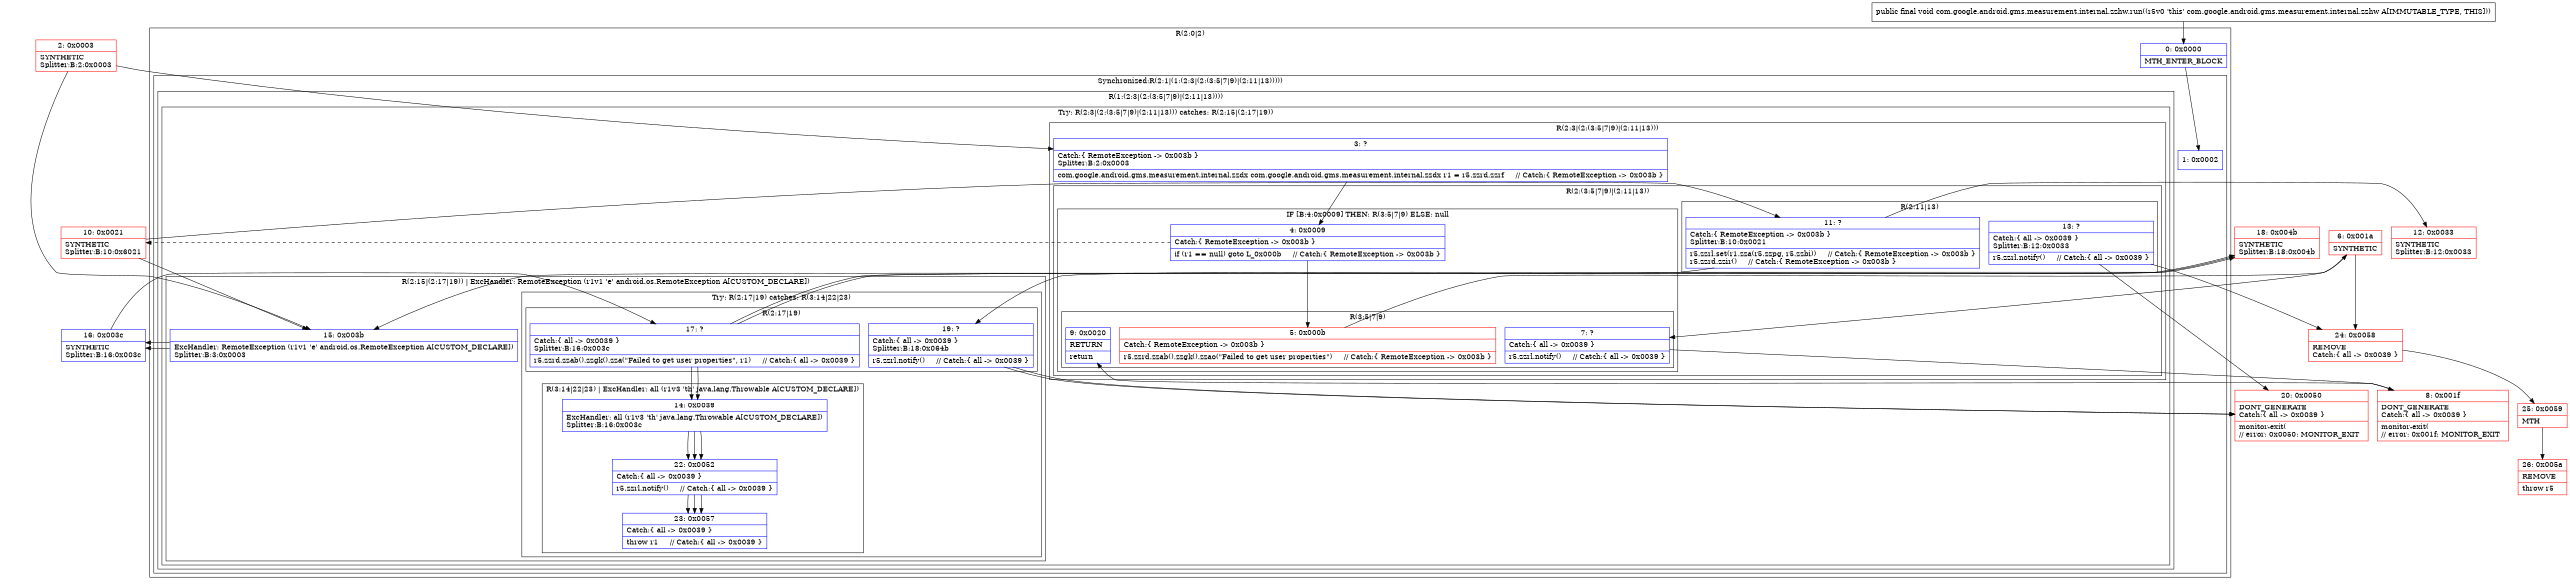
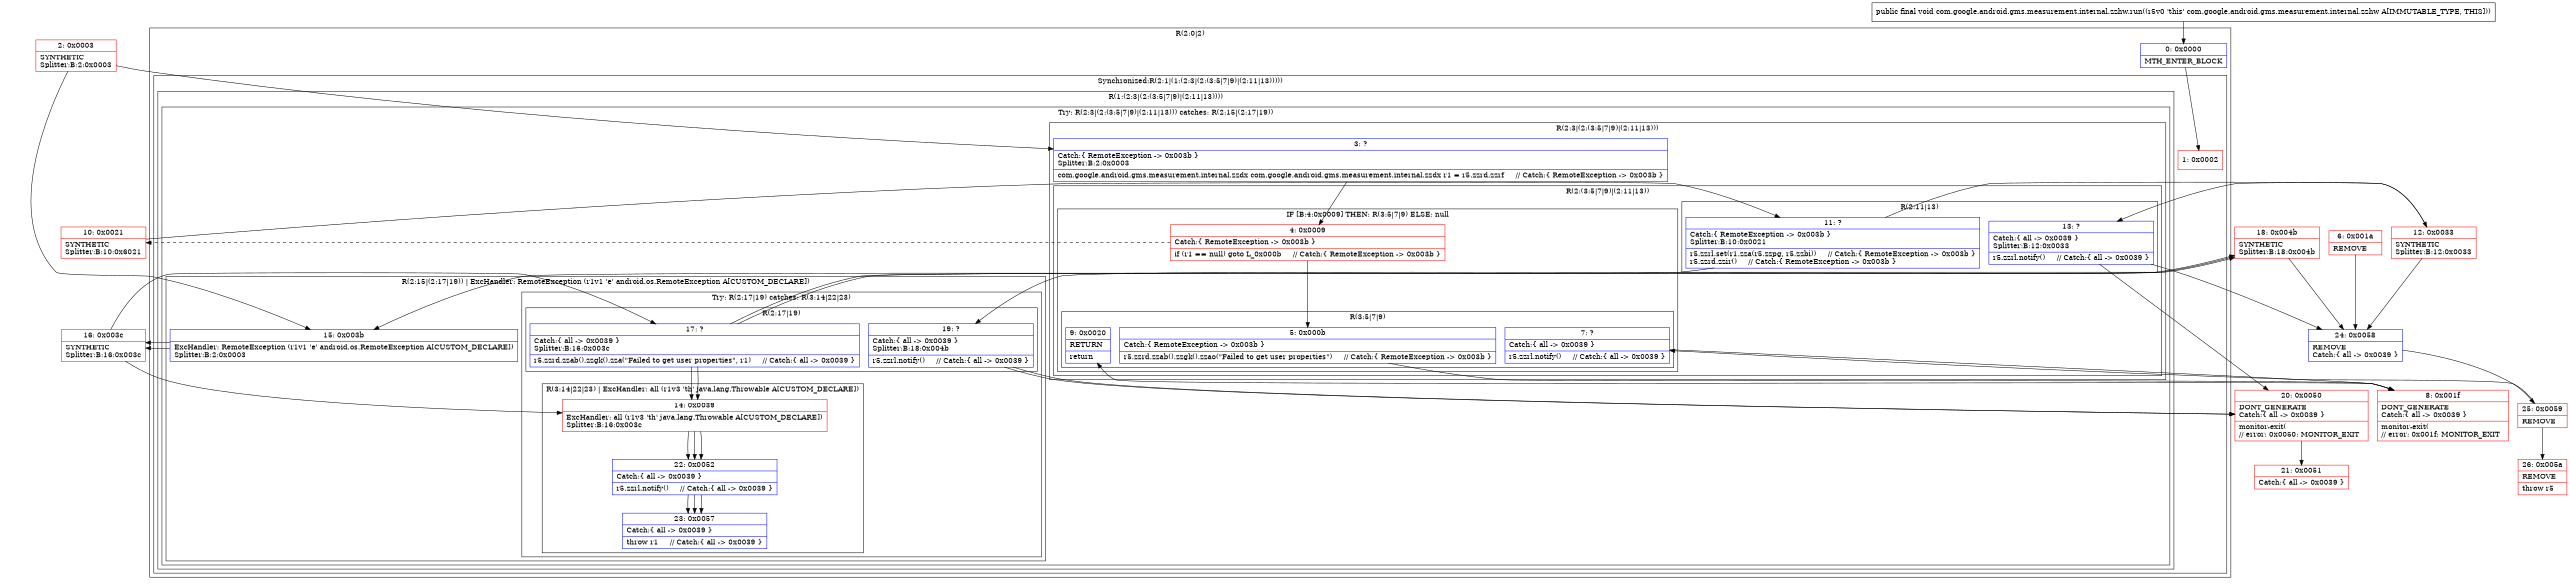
node "1: 0x0002": color blue -> red
edge "12: 0x0033" -> "13: ?": added
node "4: 0x0009": color blue -> red
node "6: 0x001a": text "SYNTHETIC" -> "REMOVE"
edge "5: 0x000b" -> "6: 0x001a": now "5: 0x000b" -> "8: 0x001f"
edge "10: 0x0021" -> "15: 0x003b": removed
edge "18: 0x004b" -> "24: 0x0058": added
edge "12: 0x0033" -> "24: 0x0058": added
edge "6: 0x001a" -> "7: ?": now "25: 0x0059" -> "7: ?"
node "16: 0x003c": color blue -> red
node "5: 0x000b": color red -> blue
node "24: 0x0058": color red -> blue
node "19: ?": text "Splitter:B:18:0x064b" -> "Splitter:B:18:0x004b"
node "15: 0x003b": text "Splitter:B:3:0x0003" -> "Splitter:B:2:0x0003"
edge "16: 0x003c" -> "14: 0x0039": added
node "14: 0x0039": color blue -> red
node "25: 0x0059": text "MTH" -> "REMOVE"
node "21: 0x0051": added
